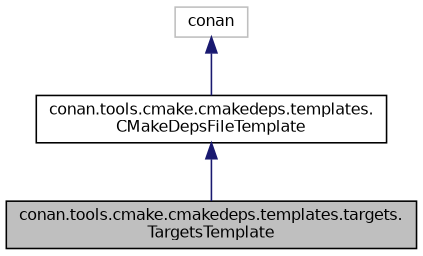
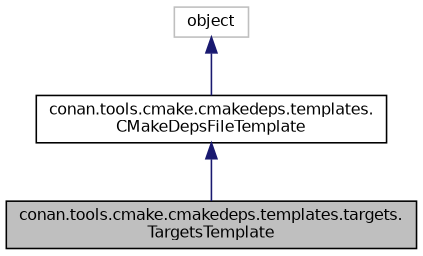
node "conan": label "conan" -> "object"
